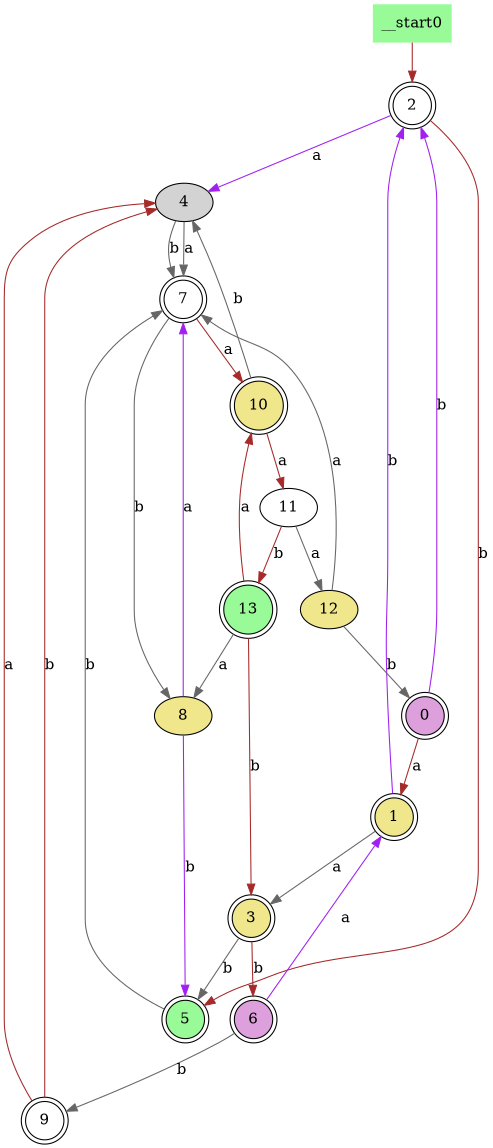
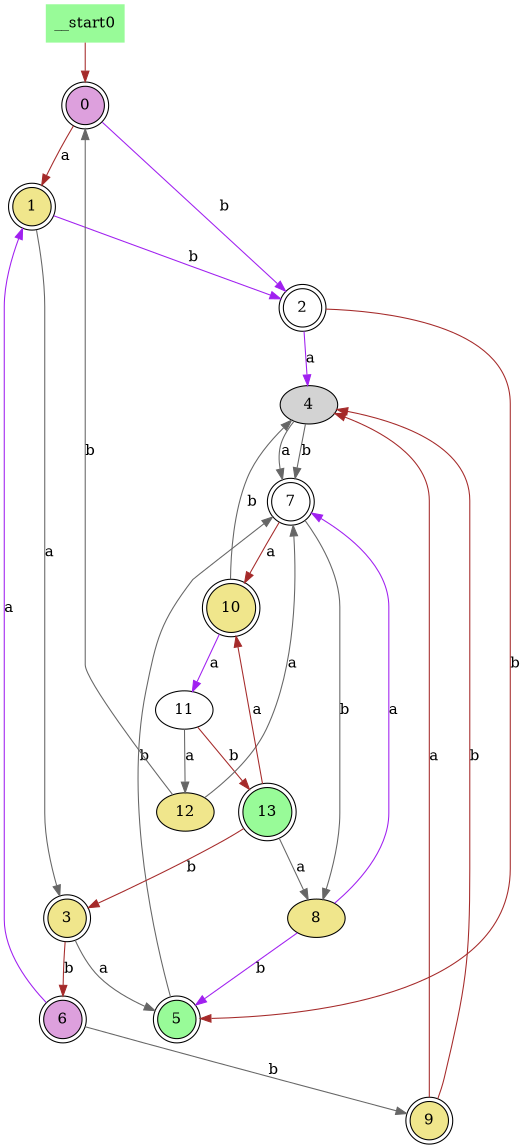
edge "__start0" -> "2": now "__start0" -> "0"
edge "10" -> "11": color brown -> purple
edge "3" -> "5": label "b" -> "a"
node "9": fillcolor white -> khaki
